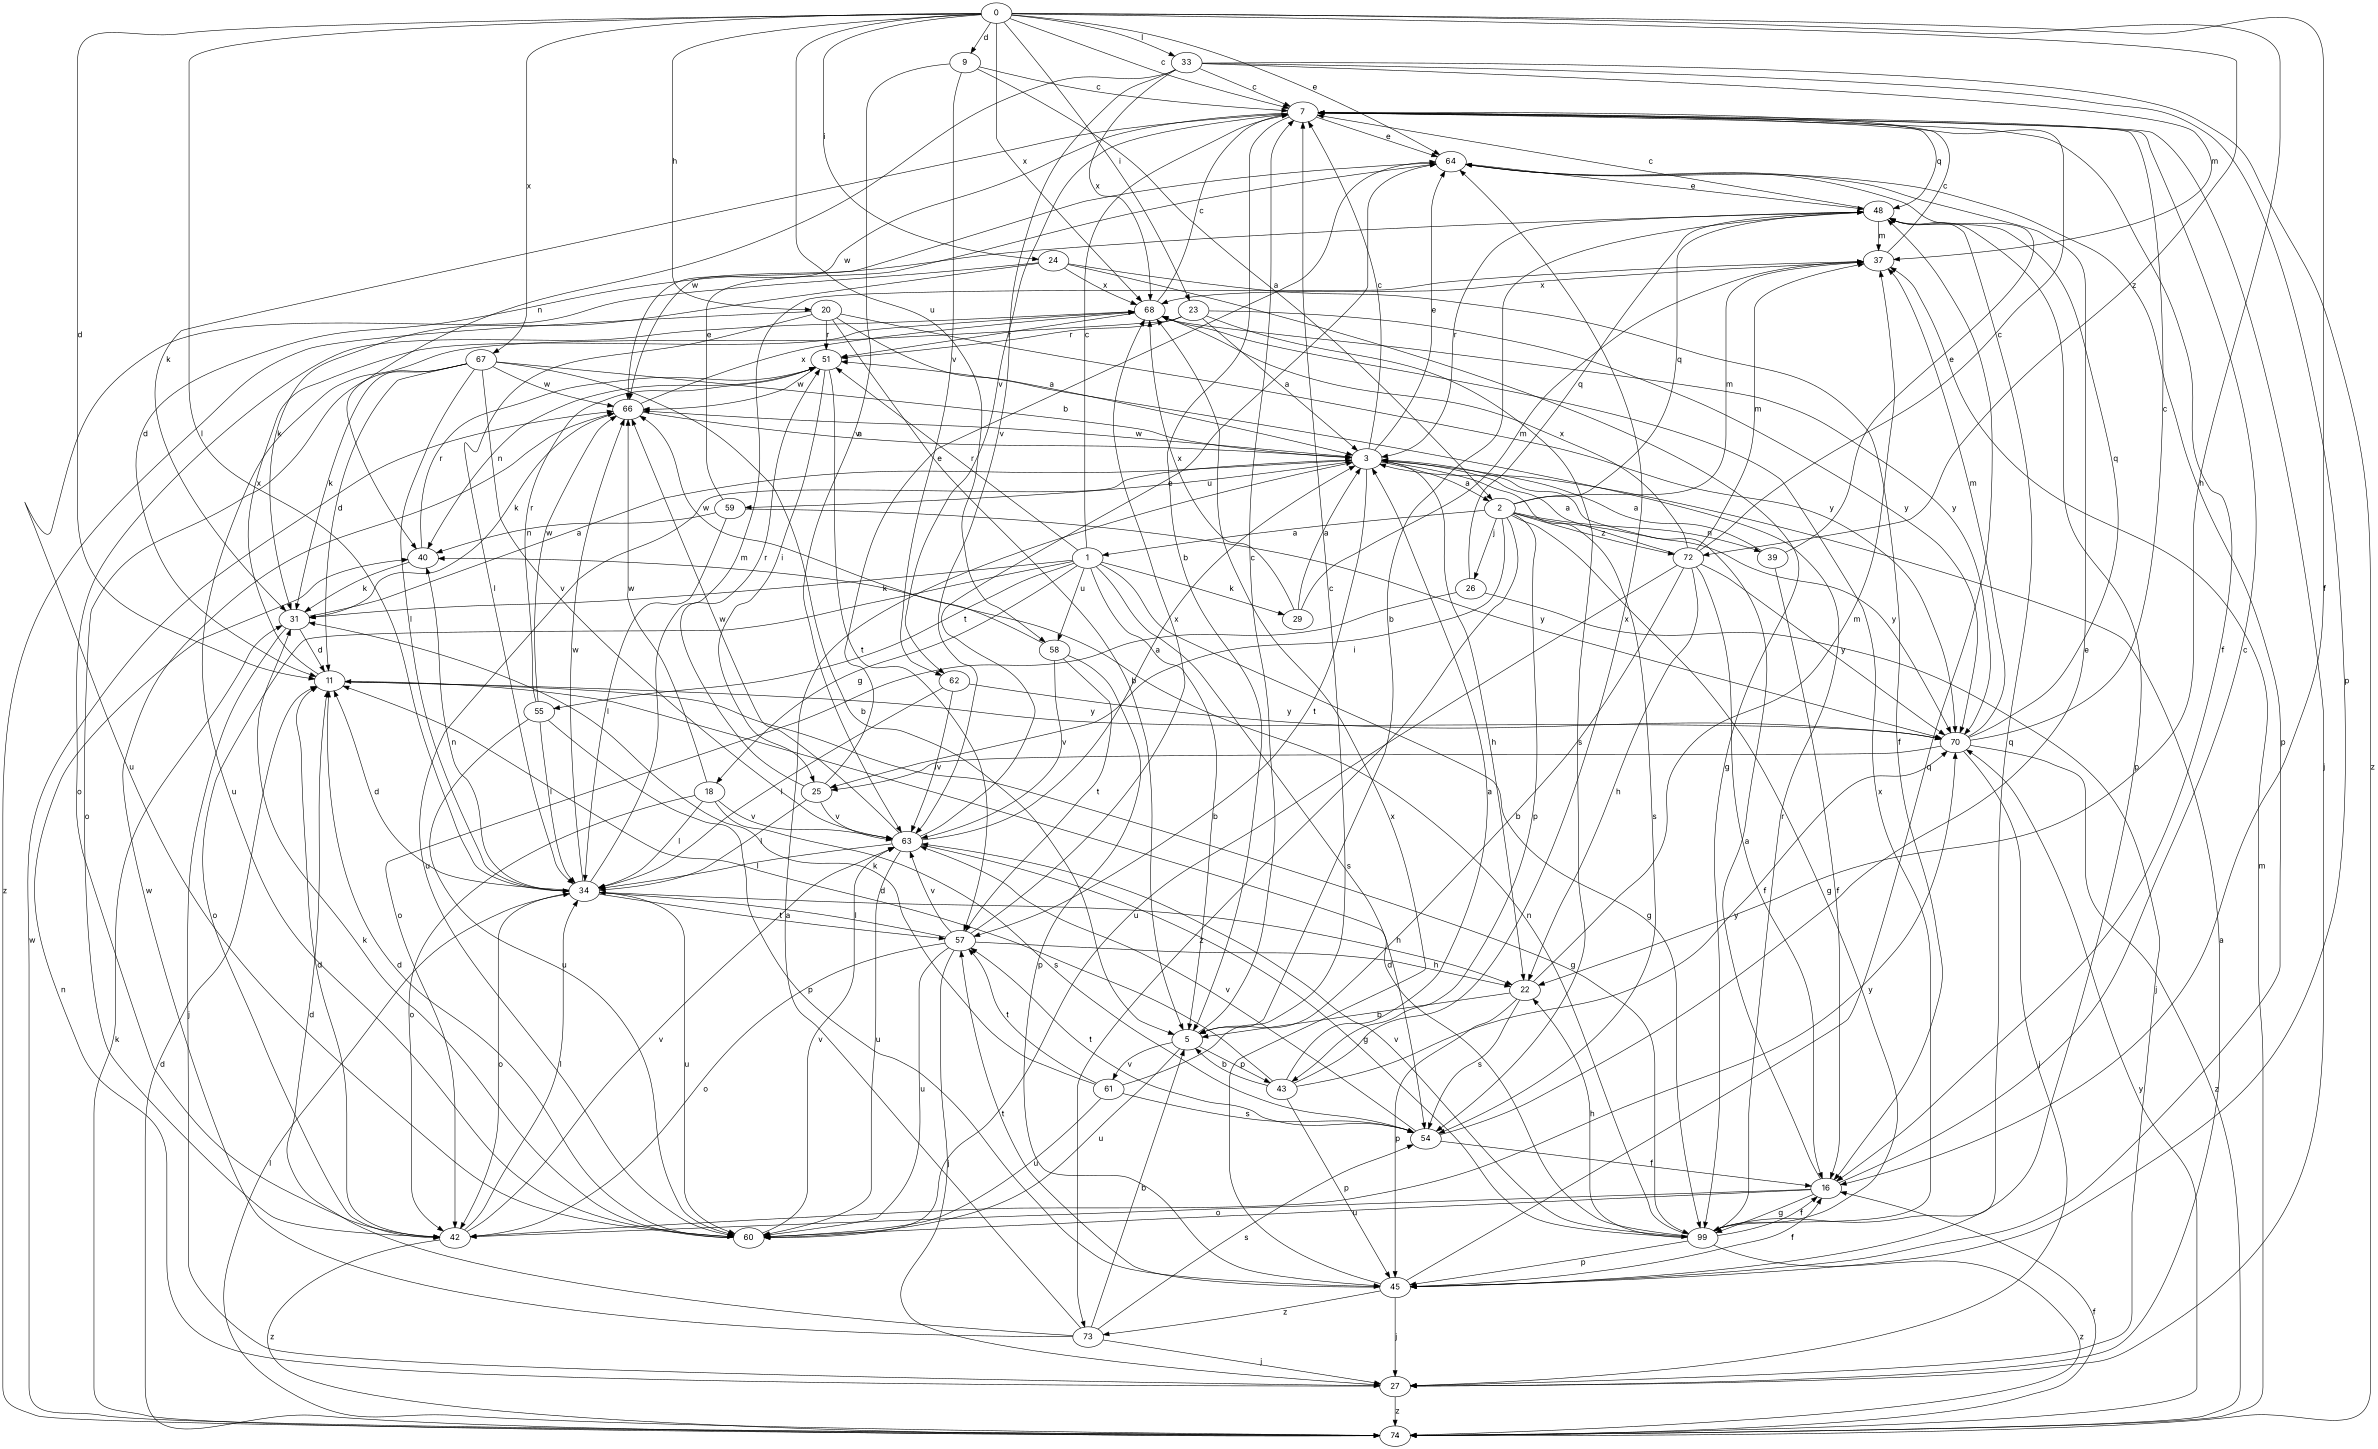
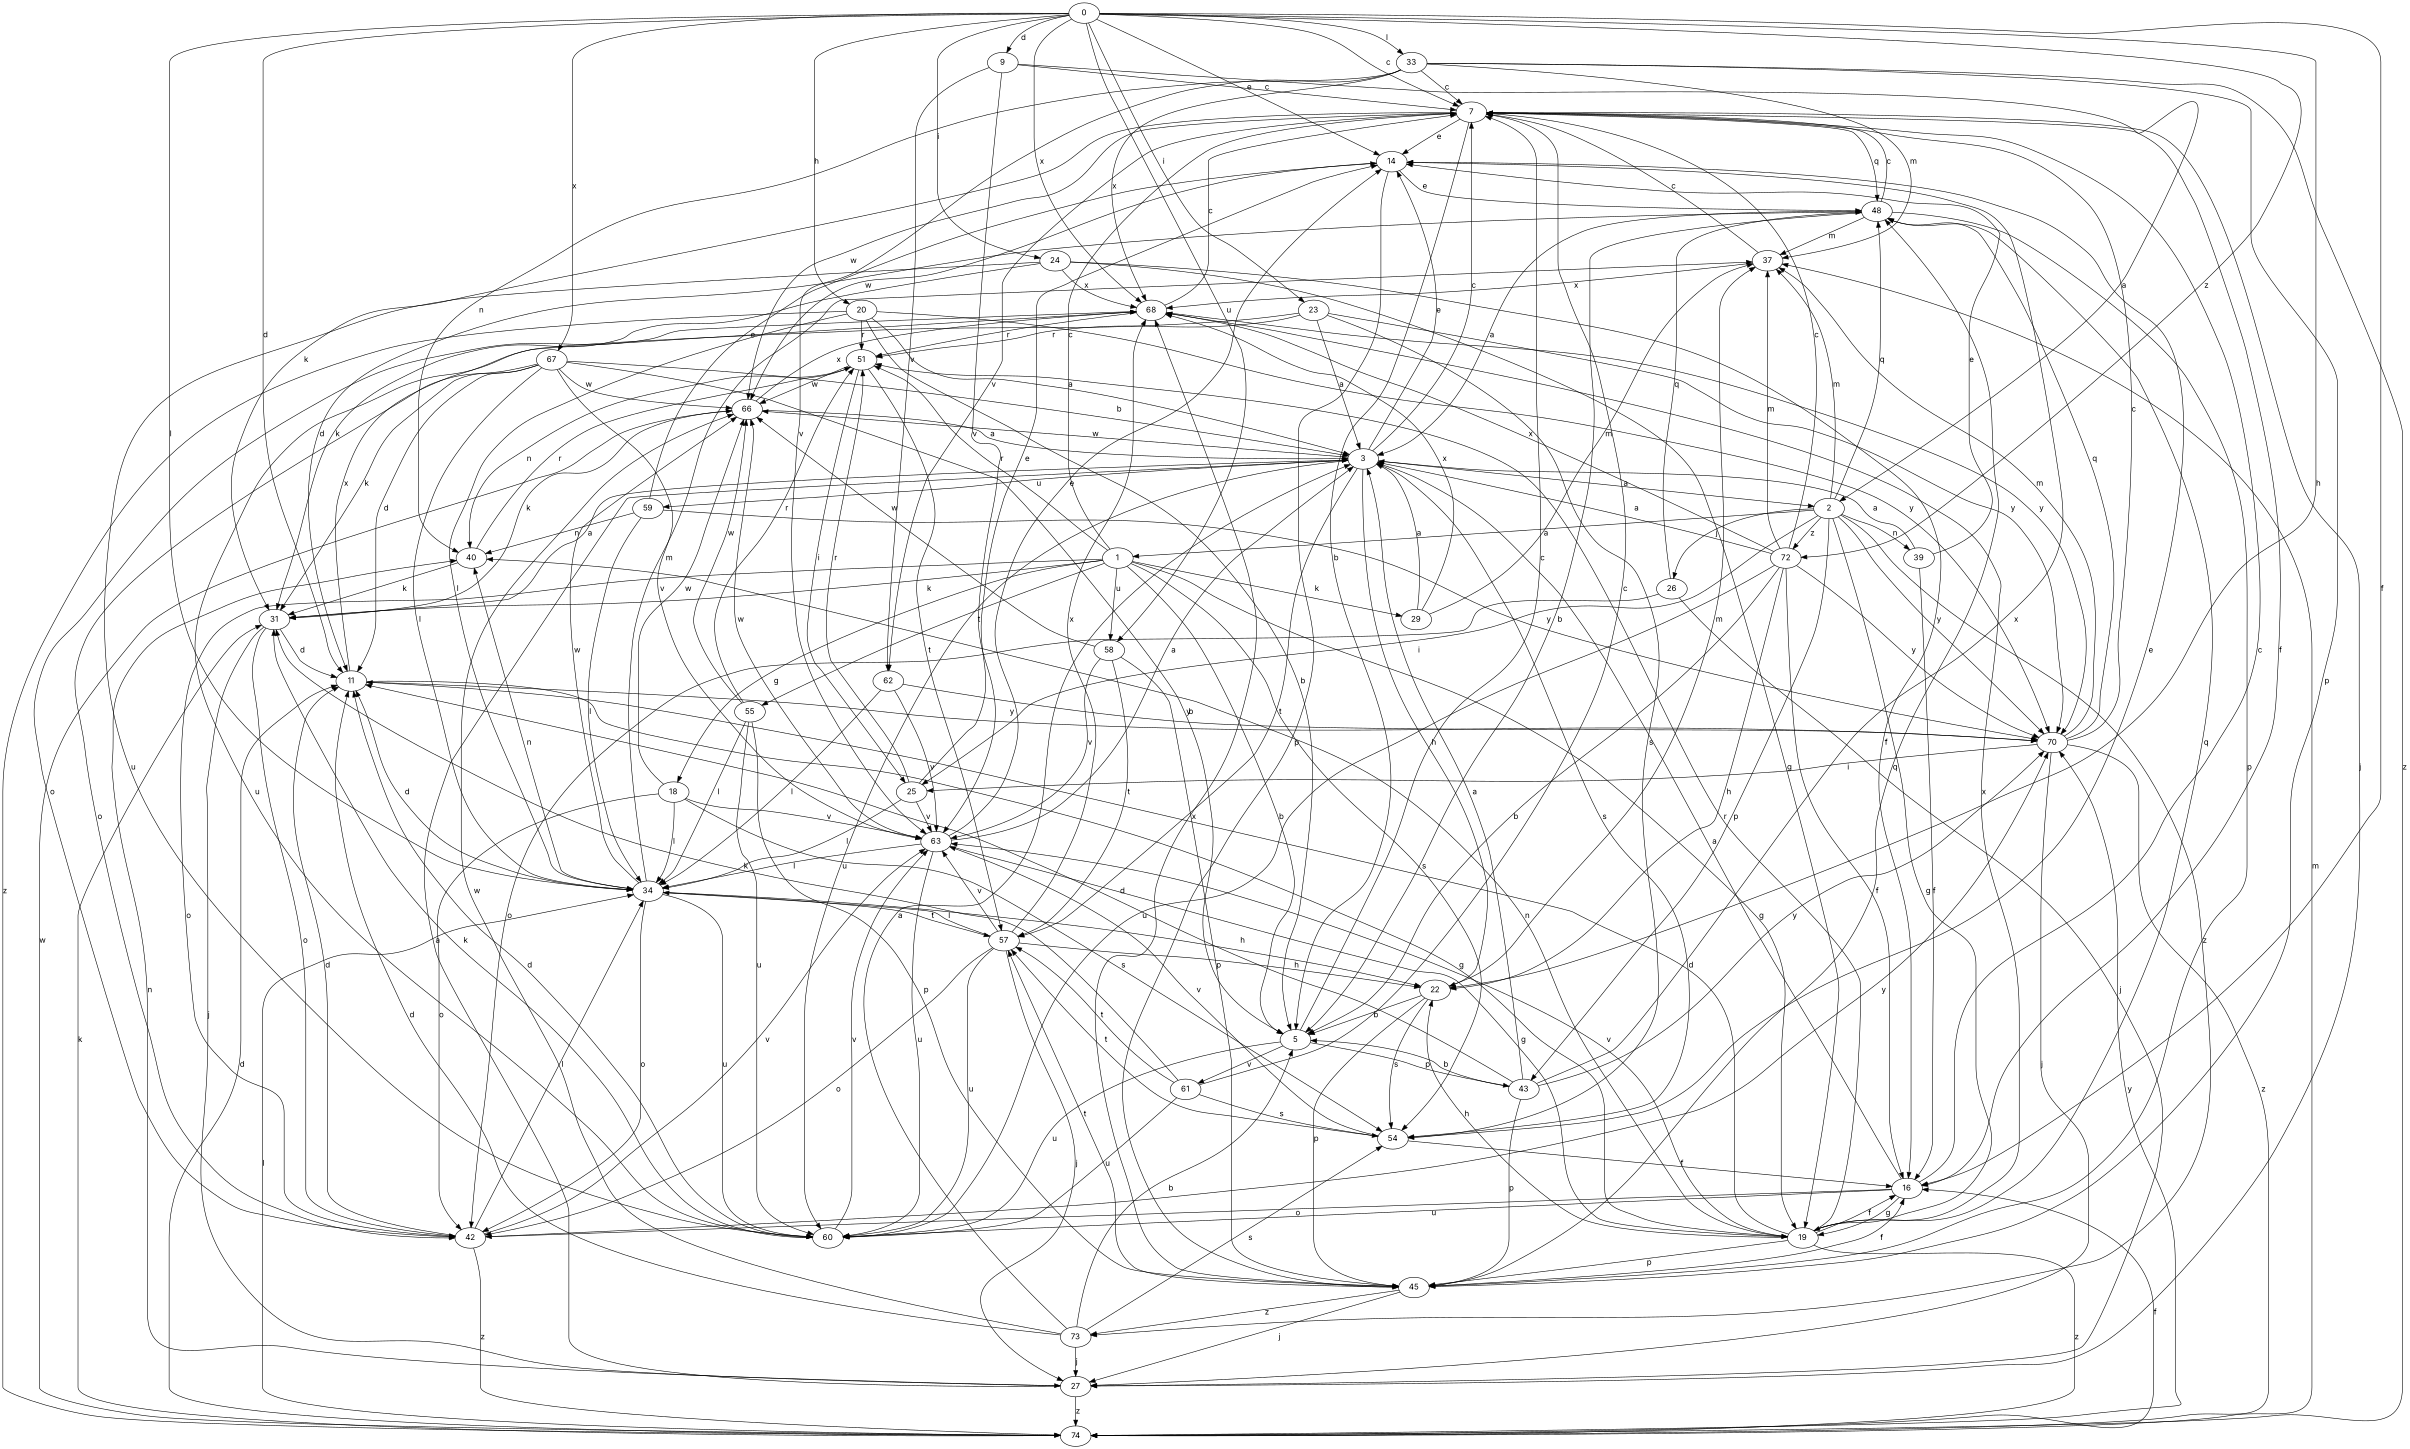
node "64": label "64" -> "14"
edge "48" -> "3": label "r" -> "a"
edge "31" -> "42": added, label "o"
node "99": label "99" -> "19"
